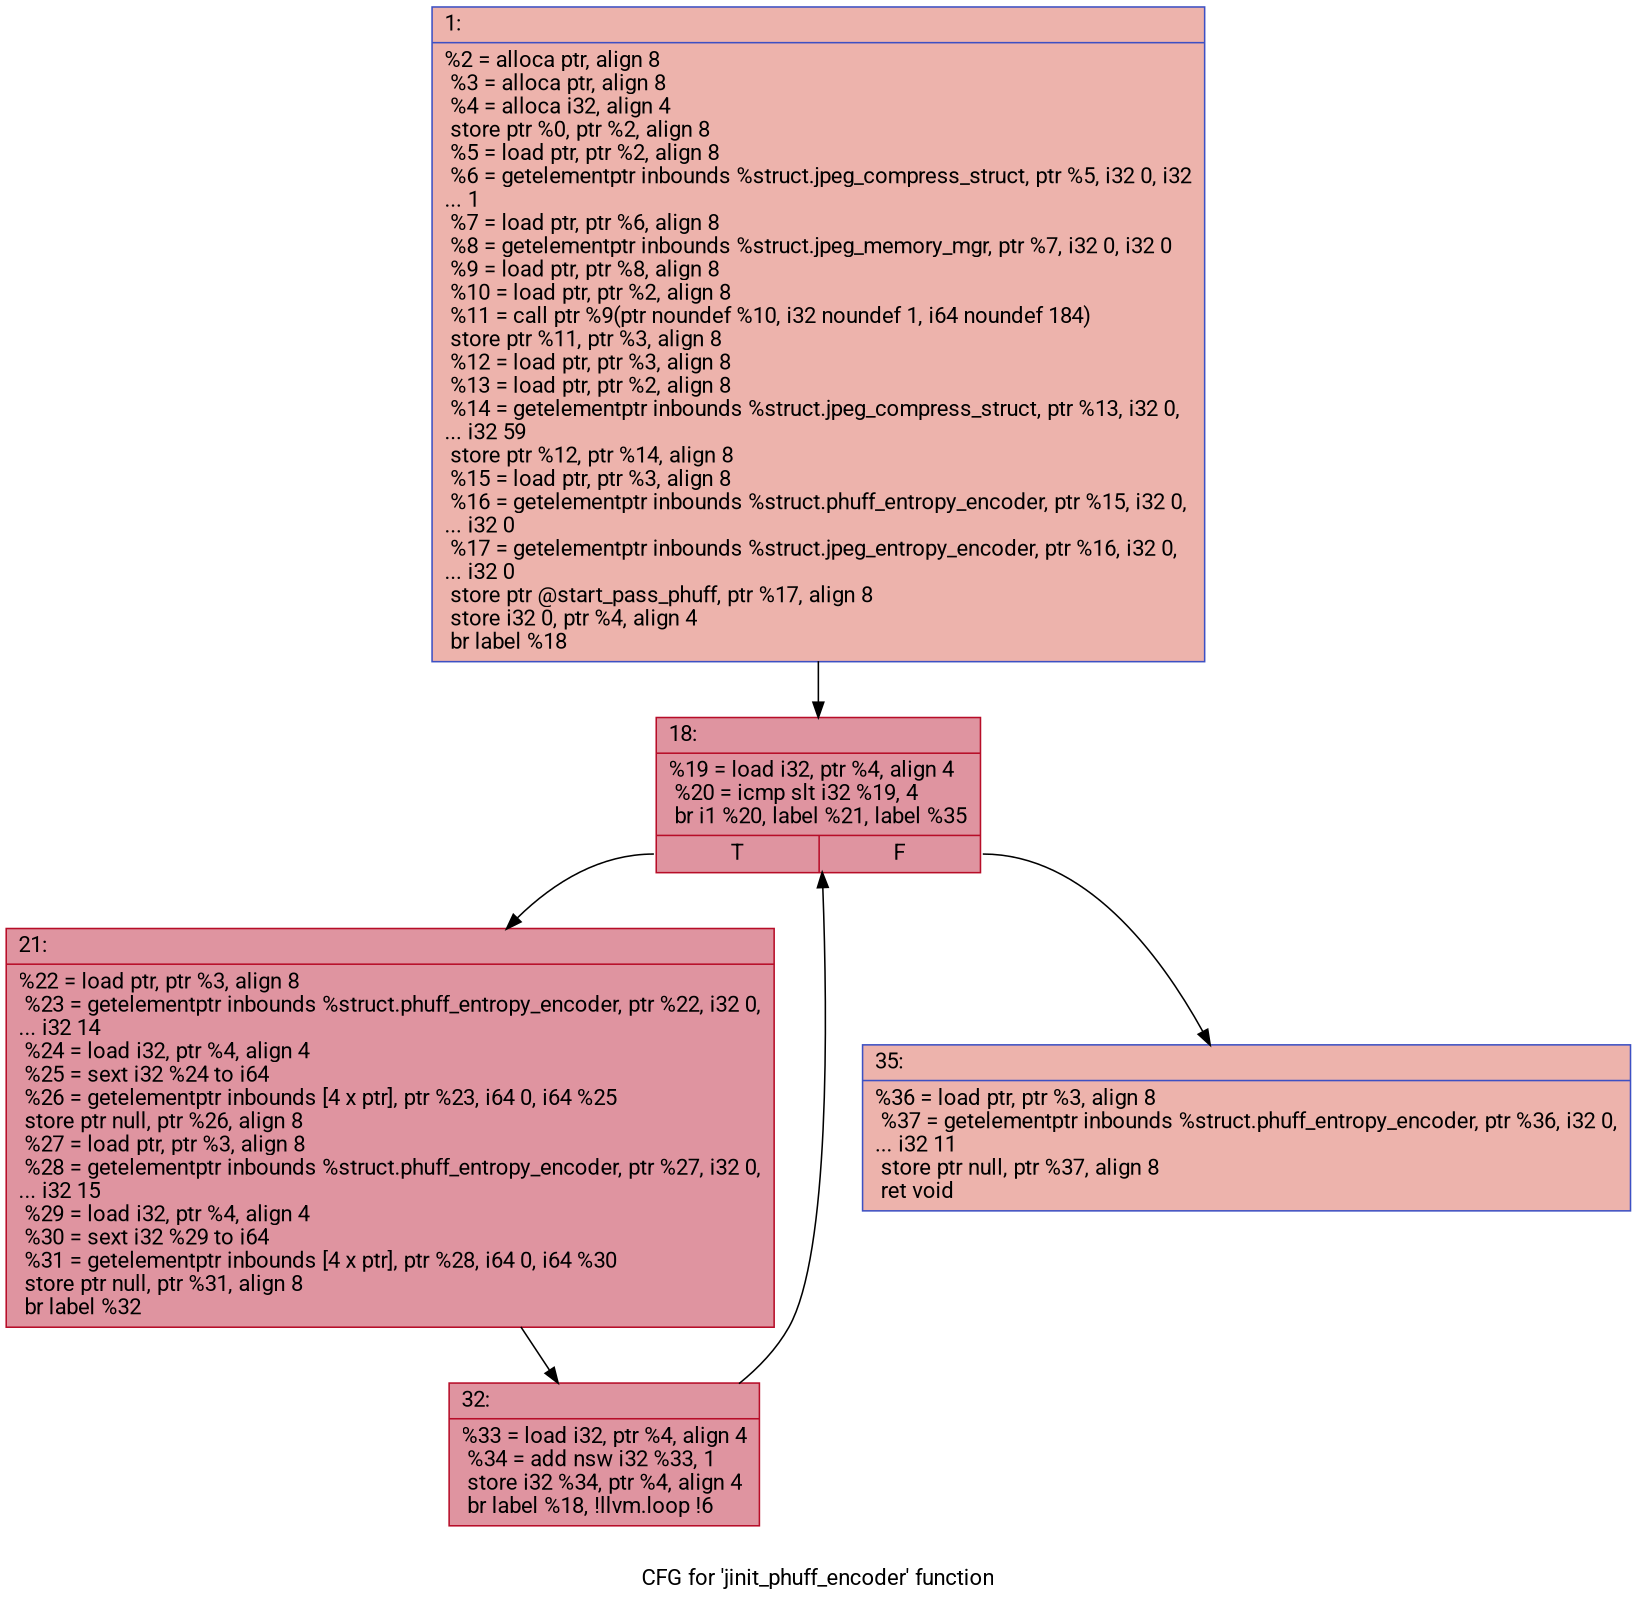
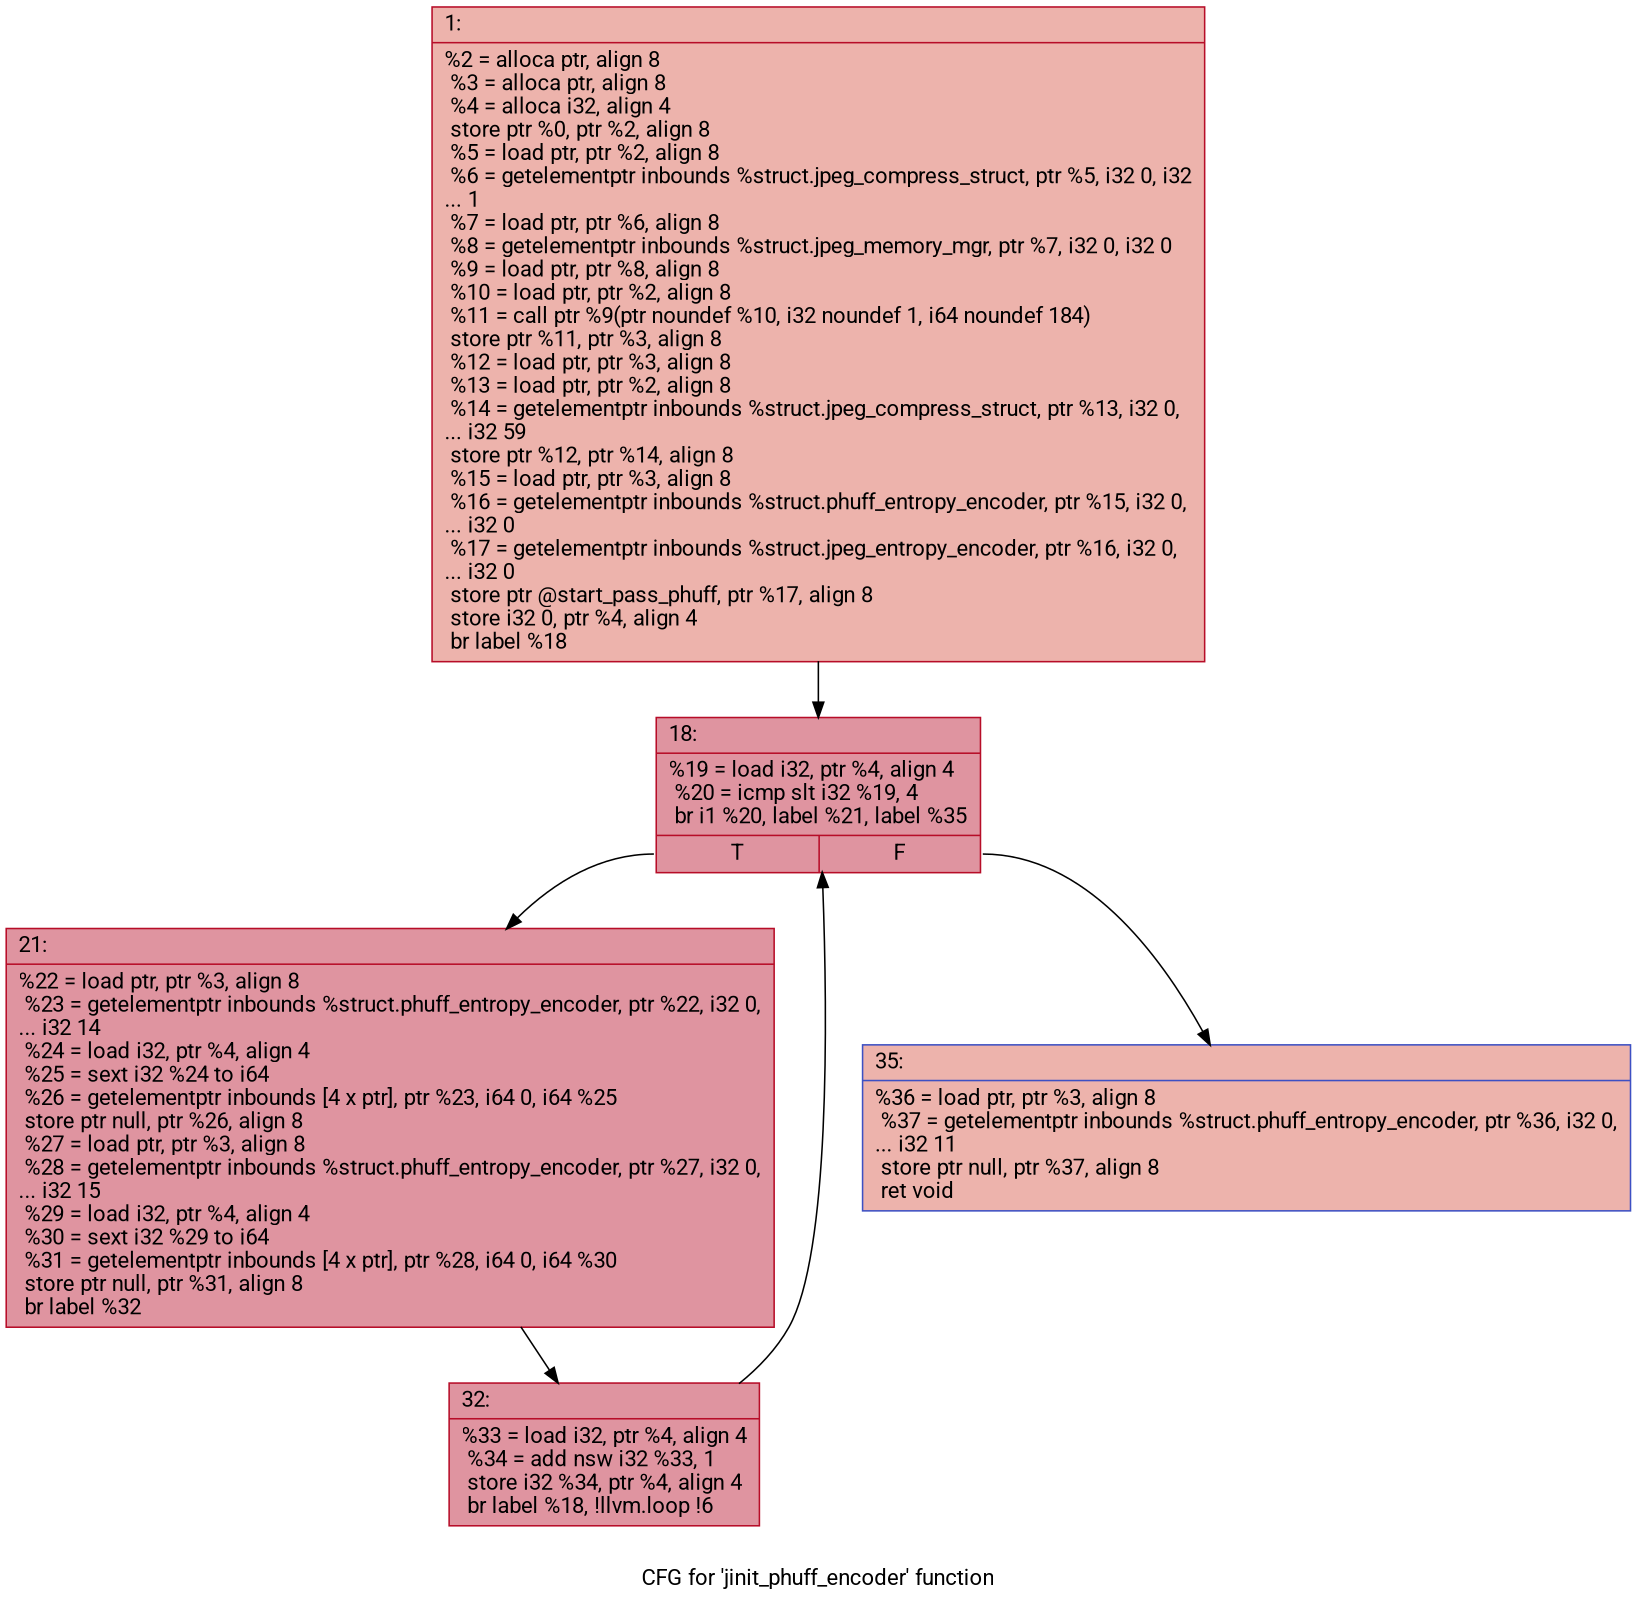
node "1:": color #3d50c3ff -> #b70d28ff
